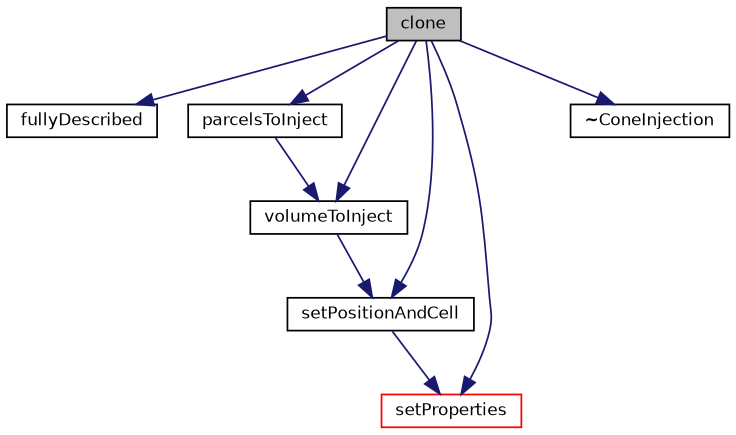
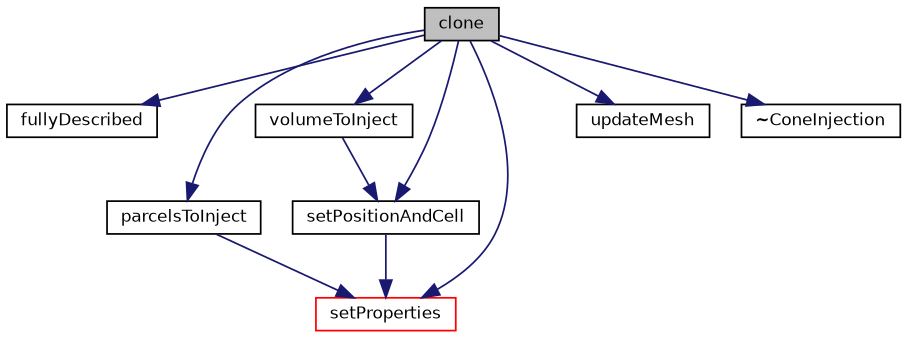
node "updateMesh": added
edge "parcelsToInject" -> "volumeToInject": now "parcelsToInject" -> "setProperties"
